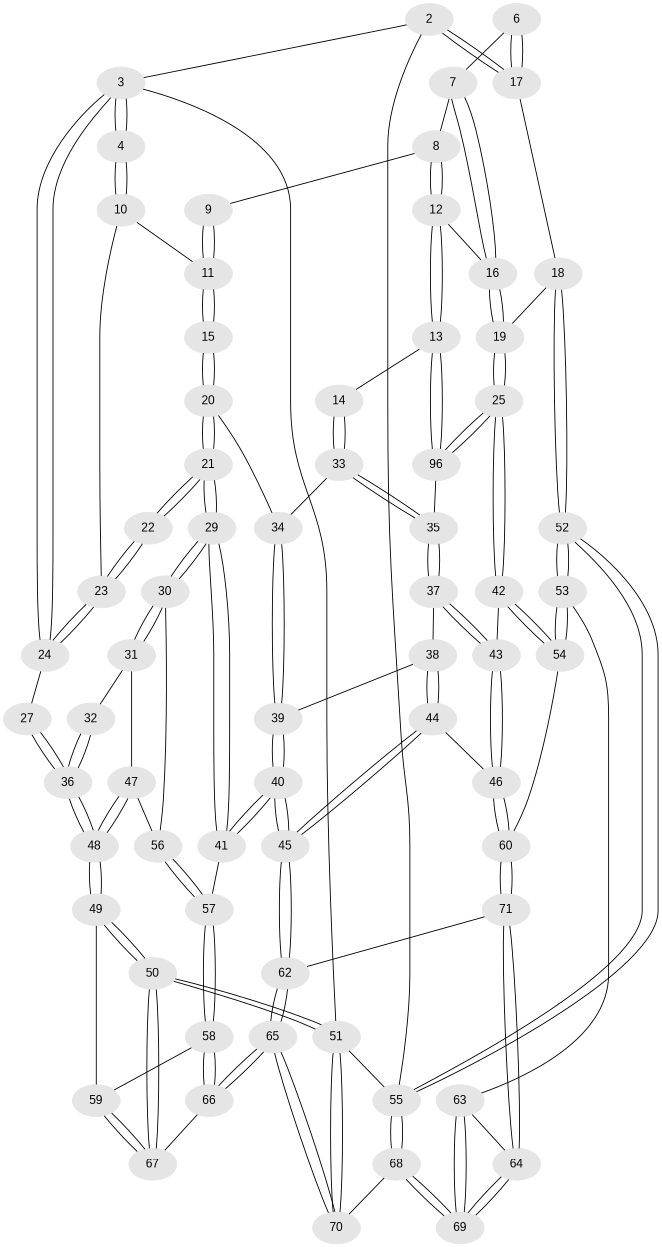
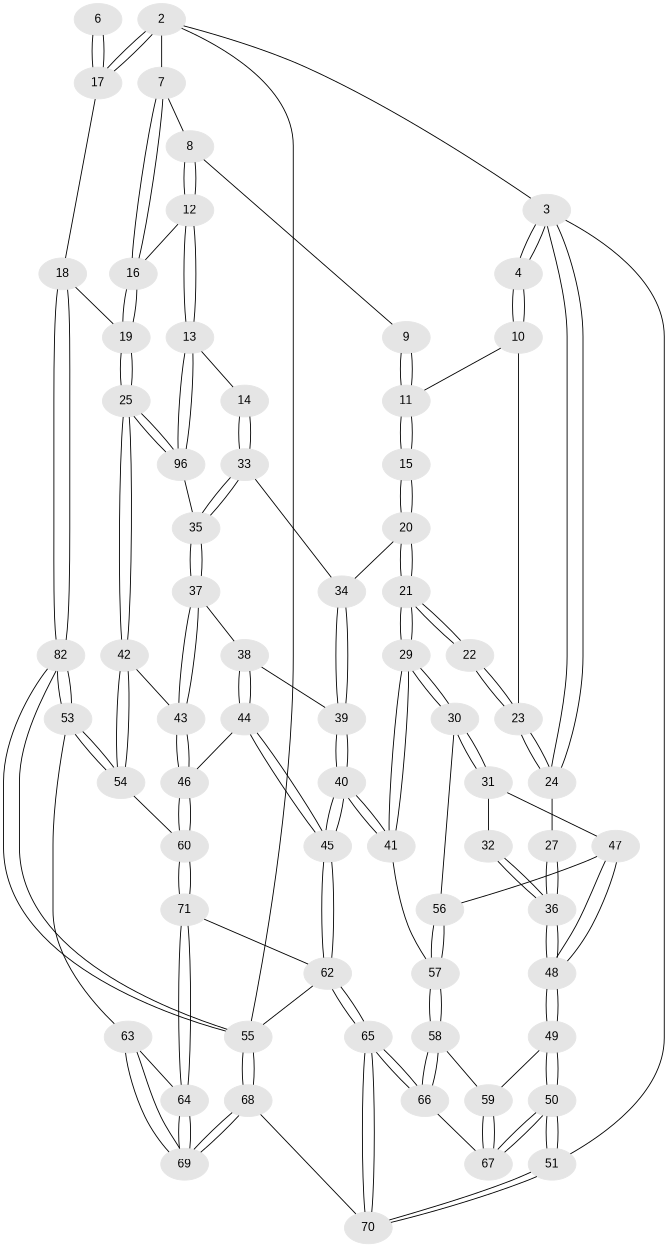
edge "6" -- "7": now "2" -- "7"
node "52": label "52" -> "82"
edge "51" -- "55": now "62" -- "55"
